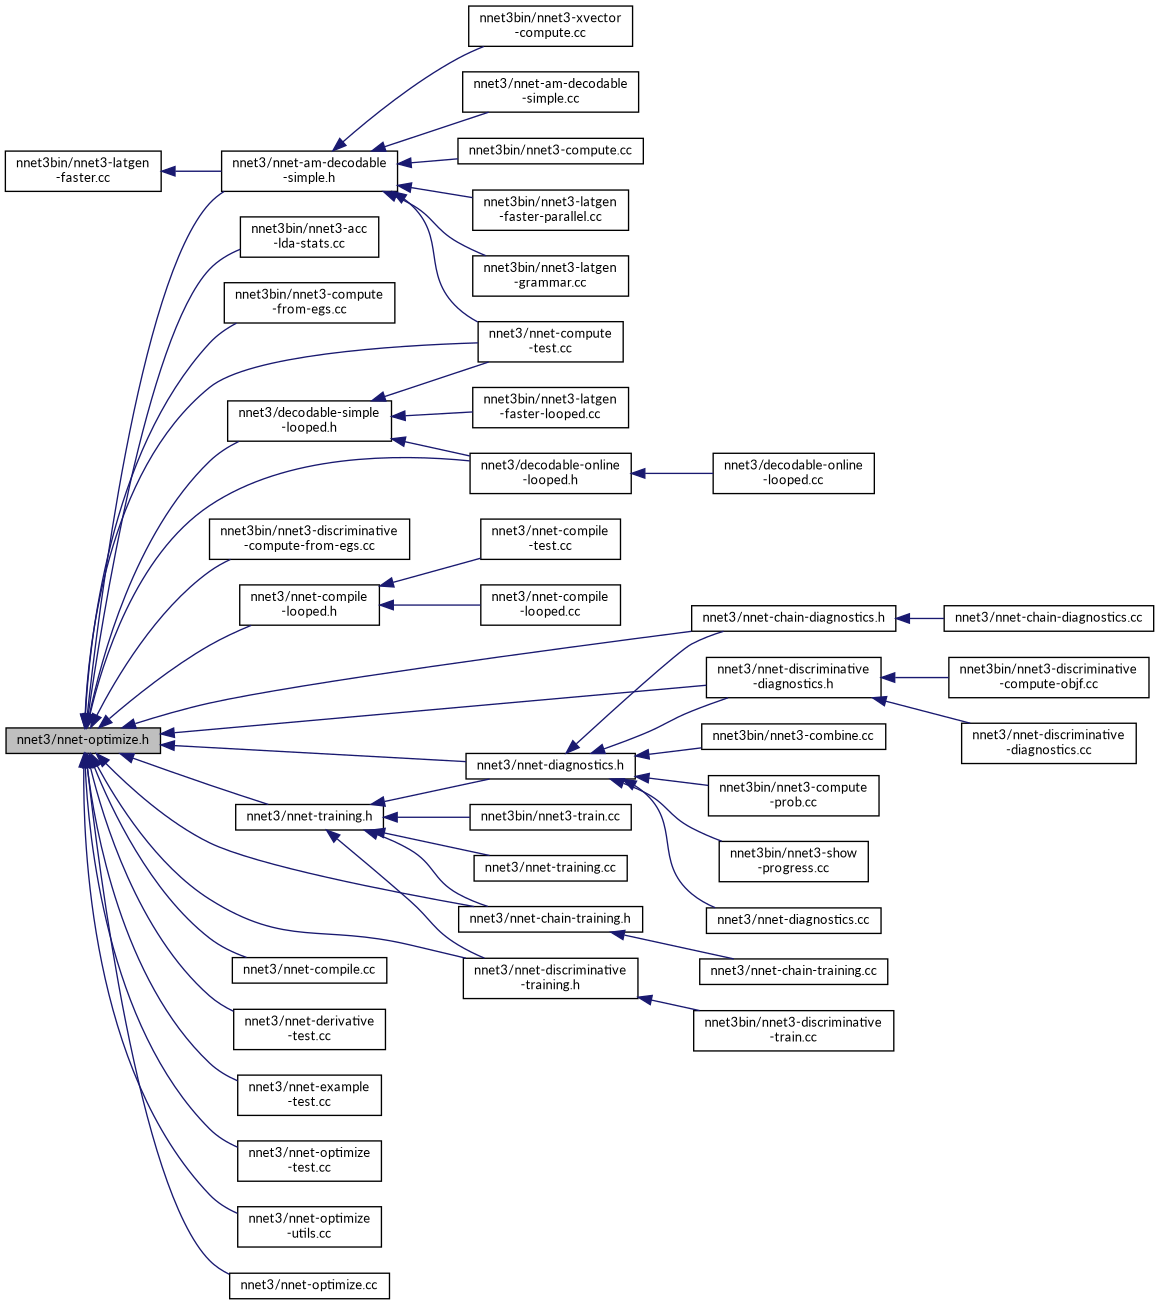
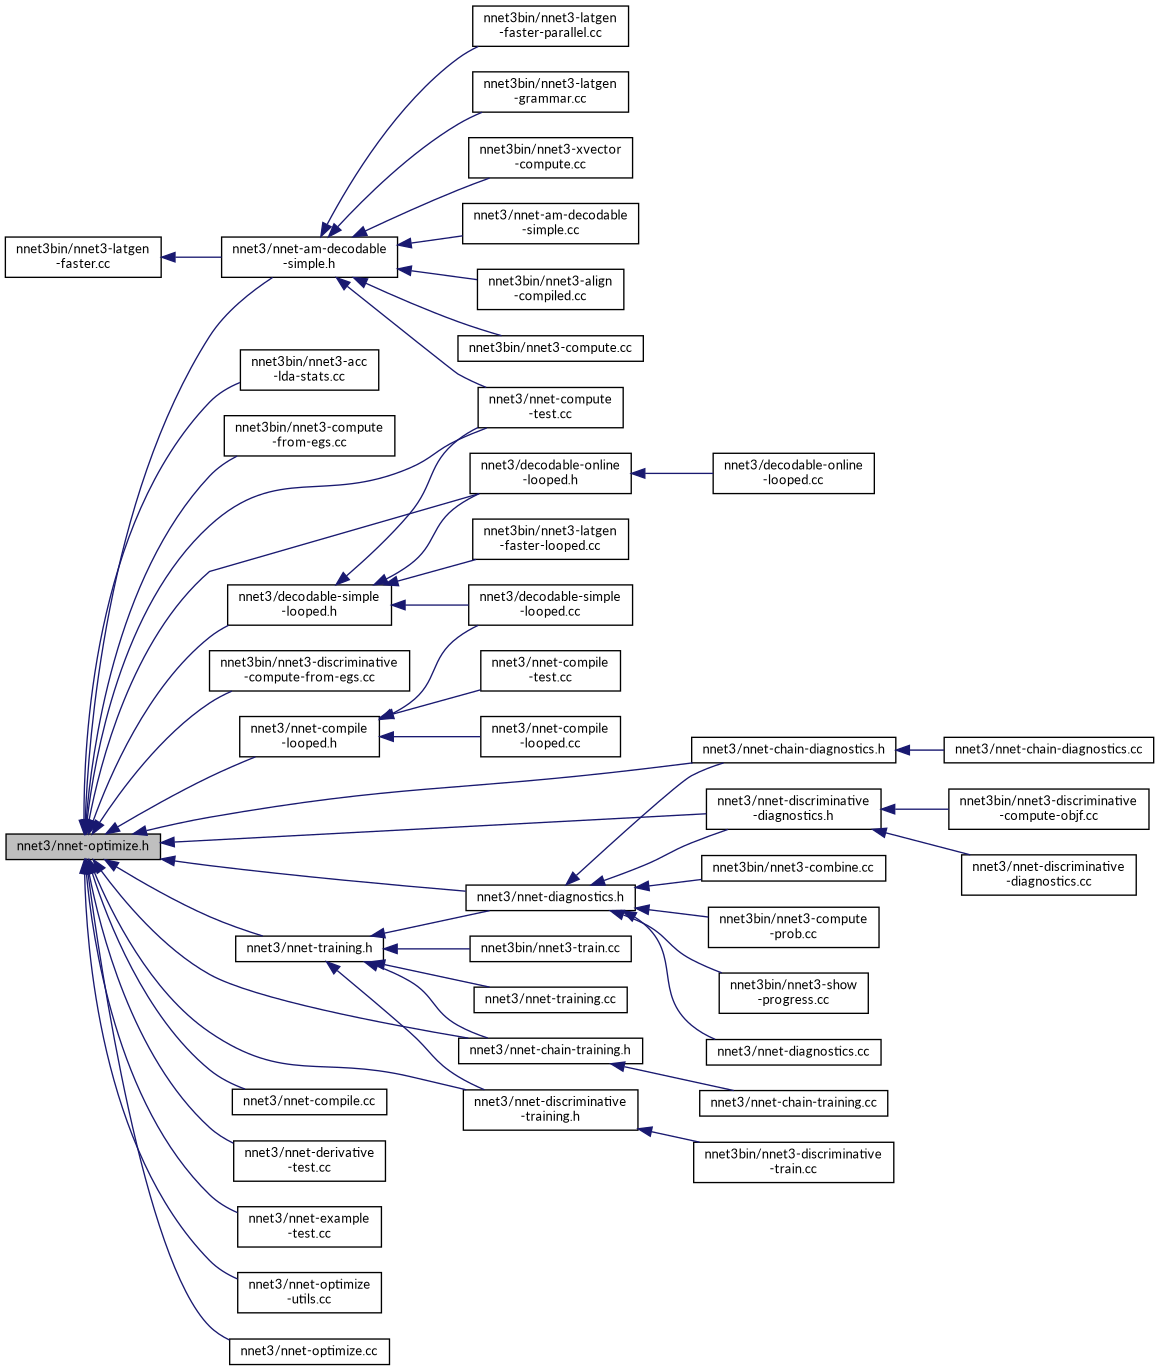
node "nnet3bin/nnet3-align -compiled.cc": added
node "nnet3/decodable-simple -looped.cc": added
node "nnet3/nnet-optimize -test.cc": removed
